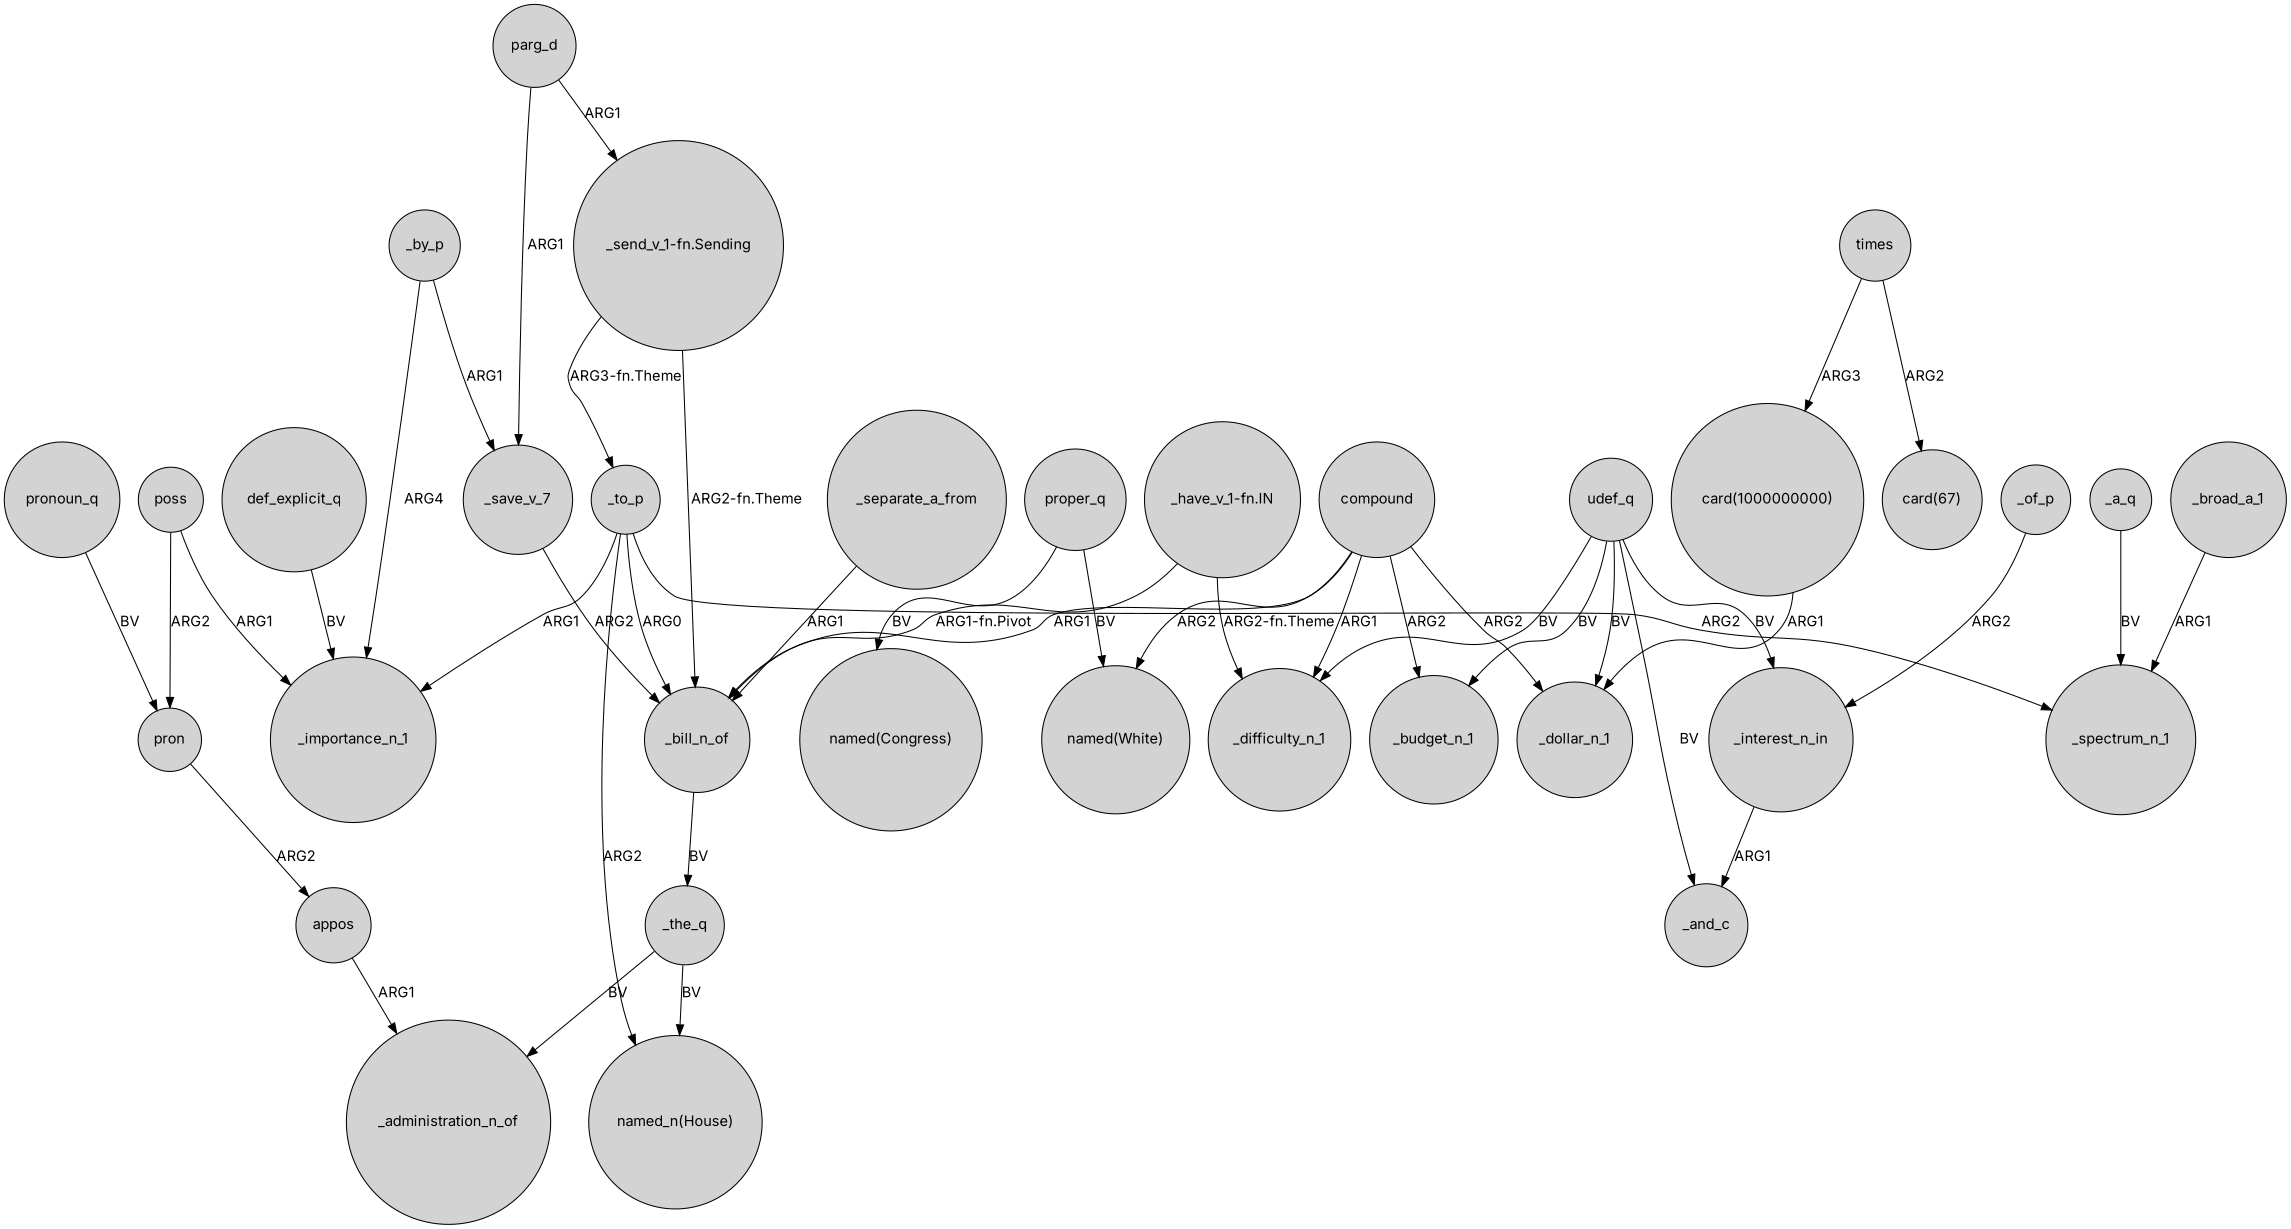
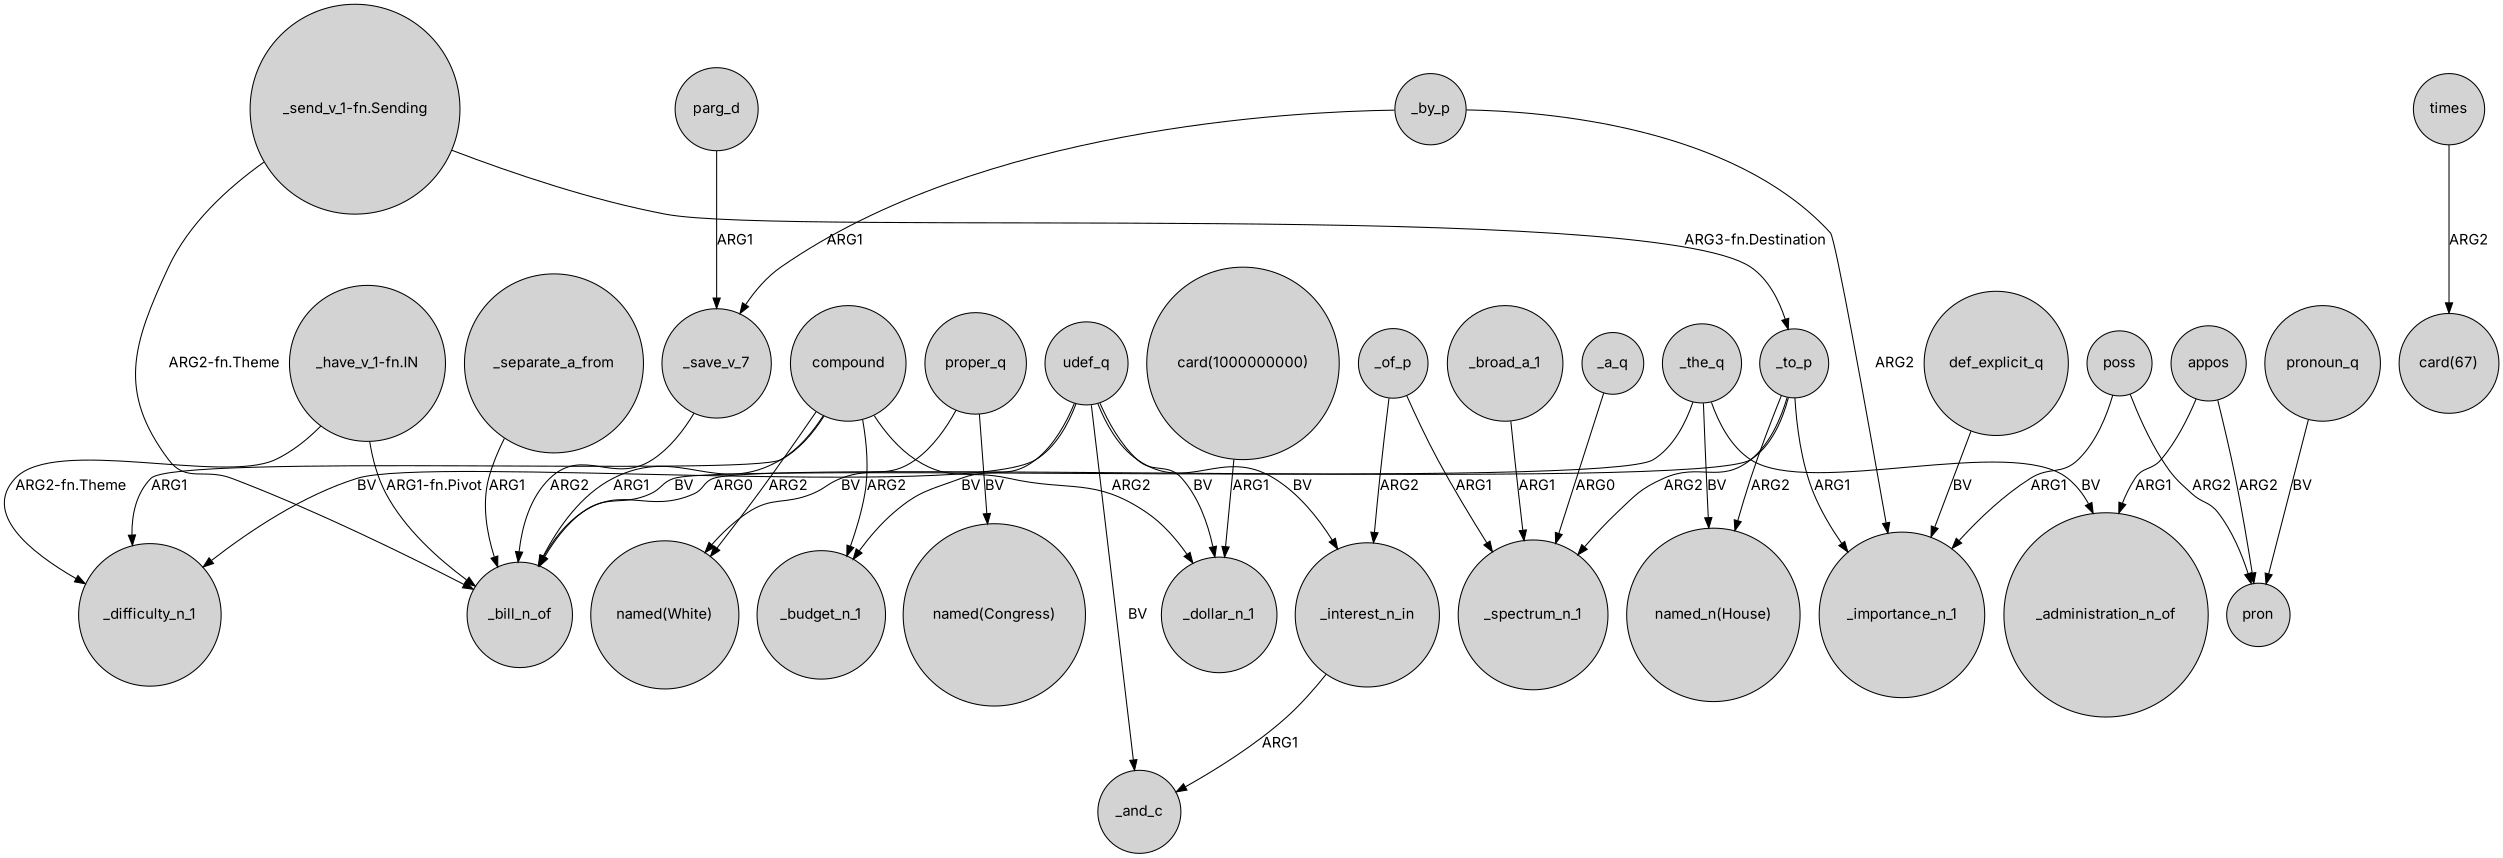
edge "parg_d" -> "_send_v_1-fn.Sending": removed, label "ARG1"
edge "times" -> "card(1000000000)": removed, label "ARG3"
edge "_send_v_1-fn.Sending" -> "_to_p": label "ARG3-fn.Theme" -> "ARG3-fn.Destination"
edge "_of_p" -> "_spectrum_n_1": added, label "ARG1"
edge "_by_p" -> "_importance_n_1": label "ARG4" -> "ARG2"
edge "_a_q" -> "_spectrum_n_1": label "BV" -> "ARG0"
edge "pron" -> "appos": reversed
edge "_bill_n_of" -> "_the_q": reversed
